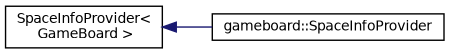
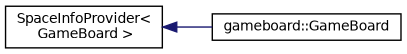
node "gameboard::SpaceInfoProvider": label "gameboard::SpaceInfoProvider" -> "gameboard::GameBoard"
